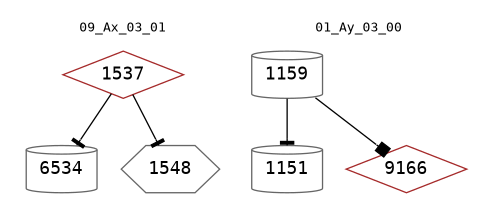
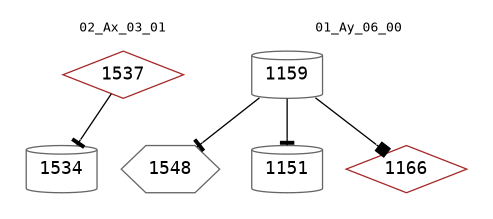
cluster "09_Ax_03_01": label "09_Ax_03_01" -> "02_Ax_03_01"
cluster "01_Ay_03_00": label "01_Ay_03_00" -> "01_Ay_06_00"
edge "1537" -> "1548": now "1159" -> "1548"
node "6534": label "6534" -> "1534"
node "9166": label "9166" -> "1166"
